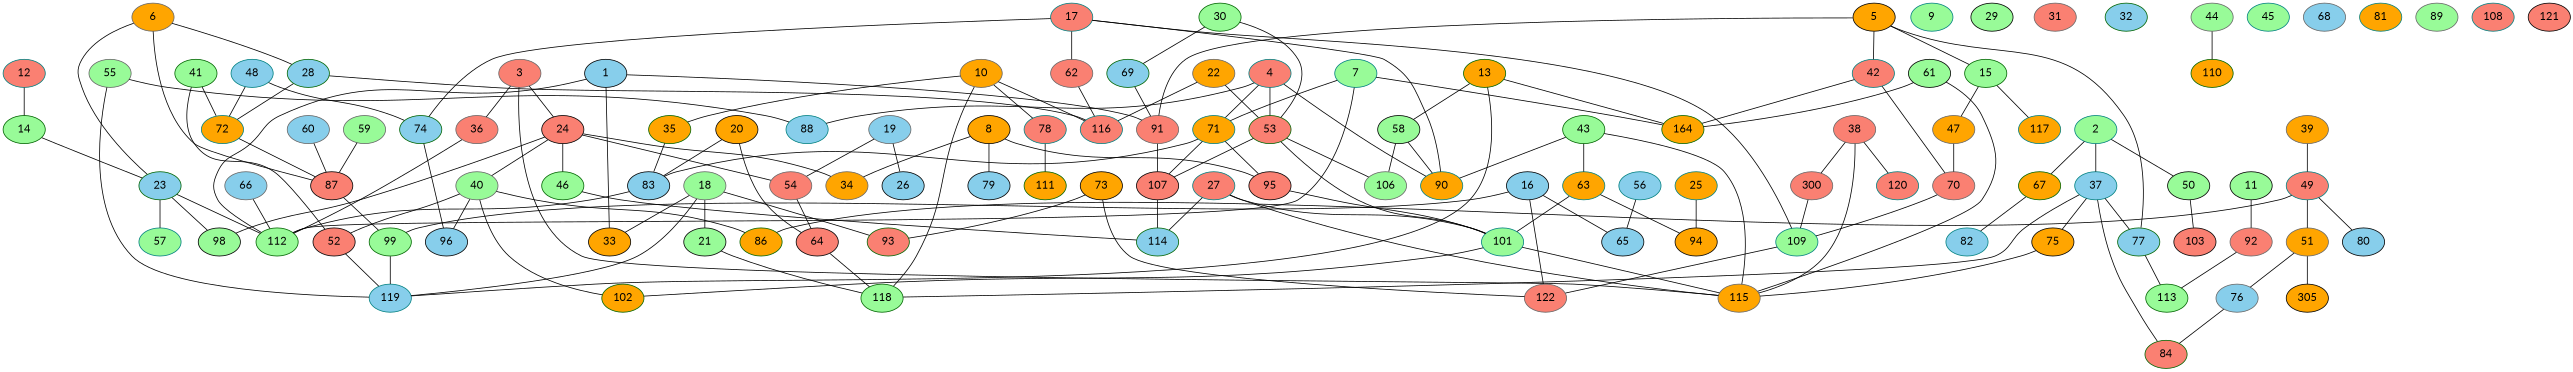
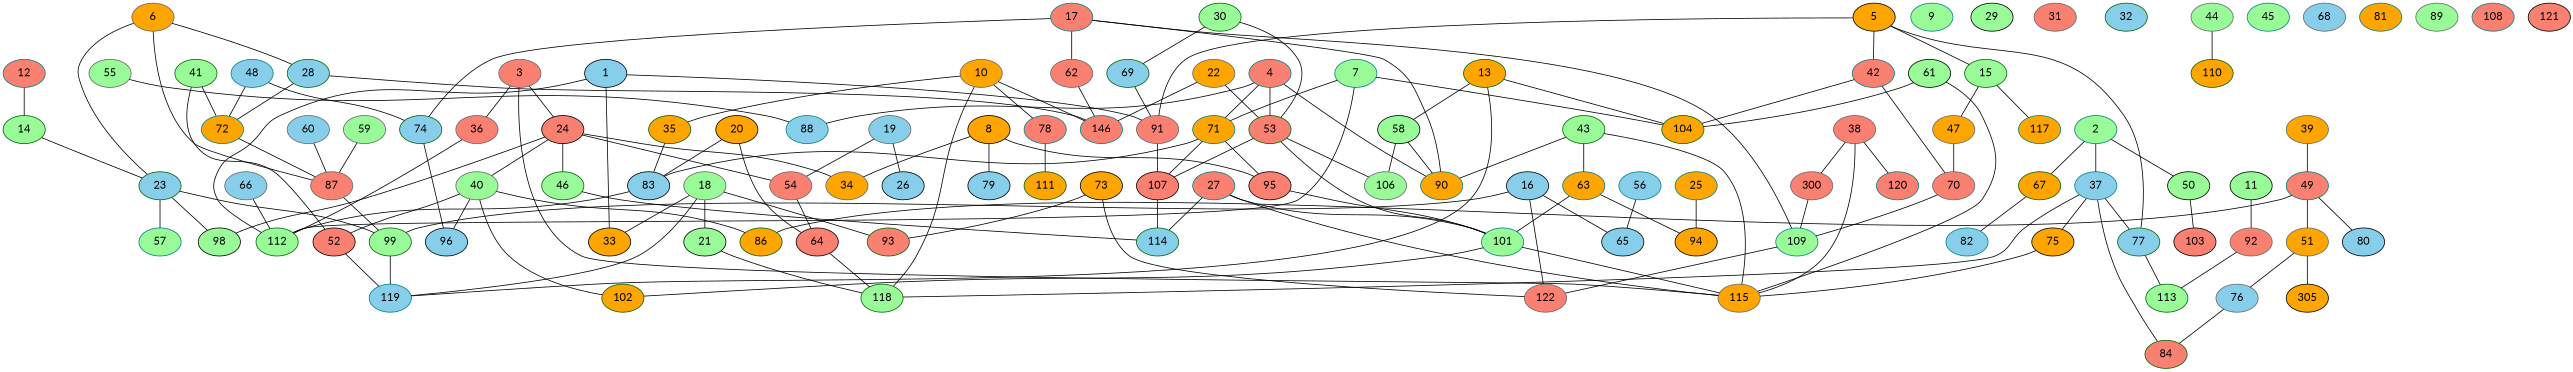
node "116": label "116" -> "146"
node "164": label "164" -> "104"
node "87": color black -> gray40
edge "23" -- "112": now "23" -- "99"
edge "55" -- "119": removed
